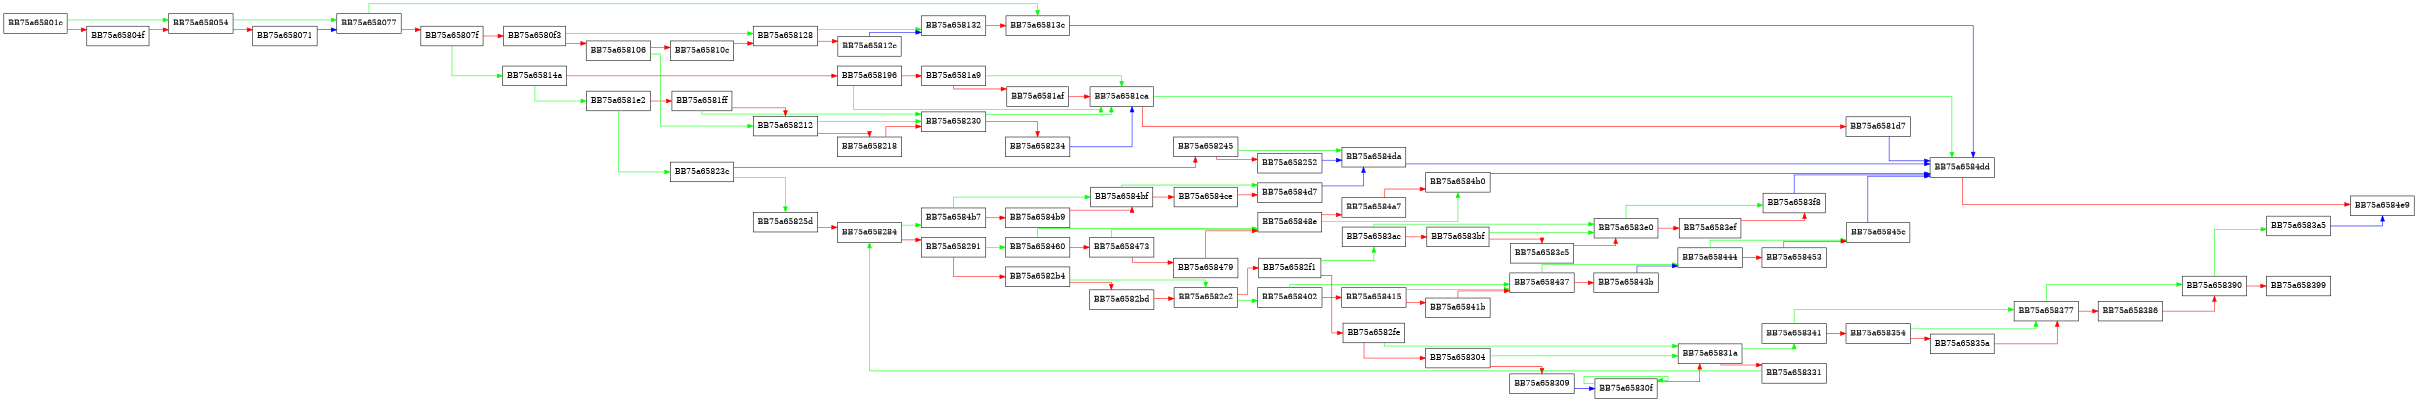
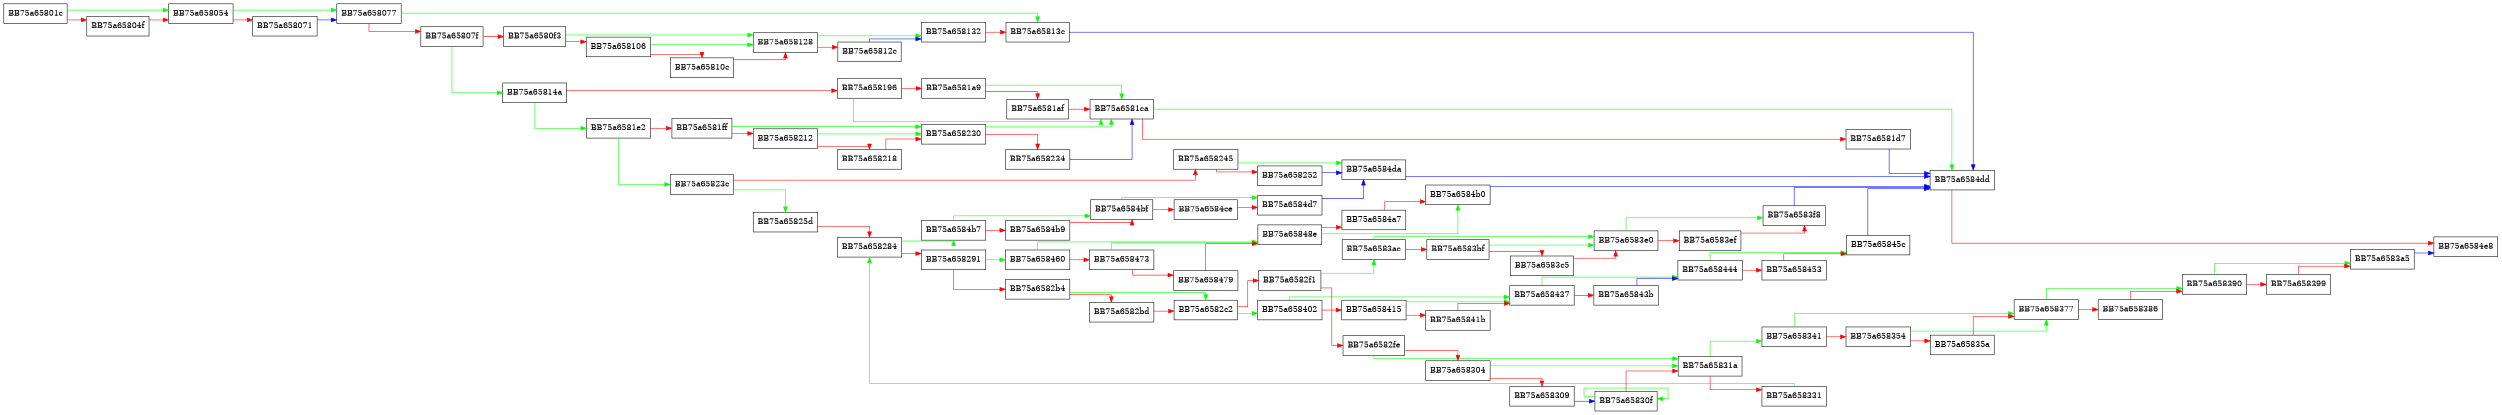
edge "BB75a658106" -> "BB75a658212": now "BB75a658106" -> "BB75a658128"
node "BB75a6584e9": label "BB75a6584e9" -> "BB75a6584e8"
edge "BB75a658399" -> "BB75a6583a5": added
